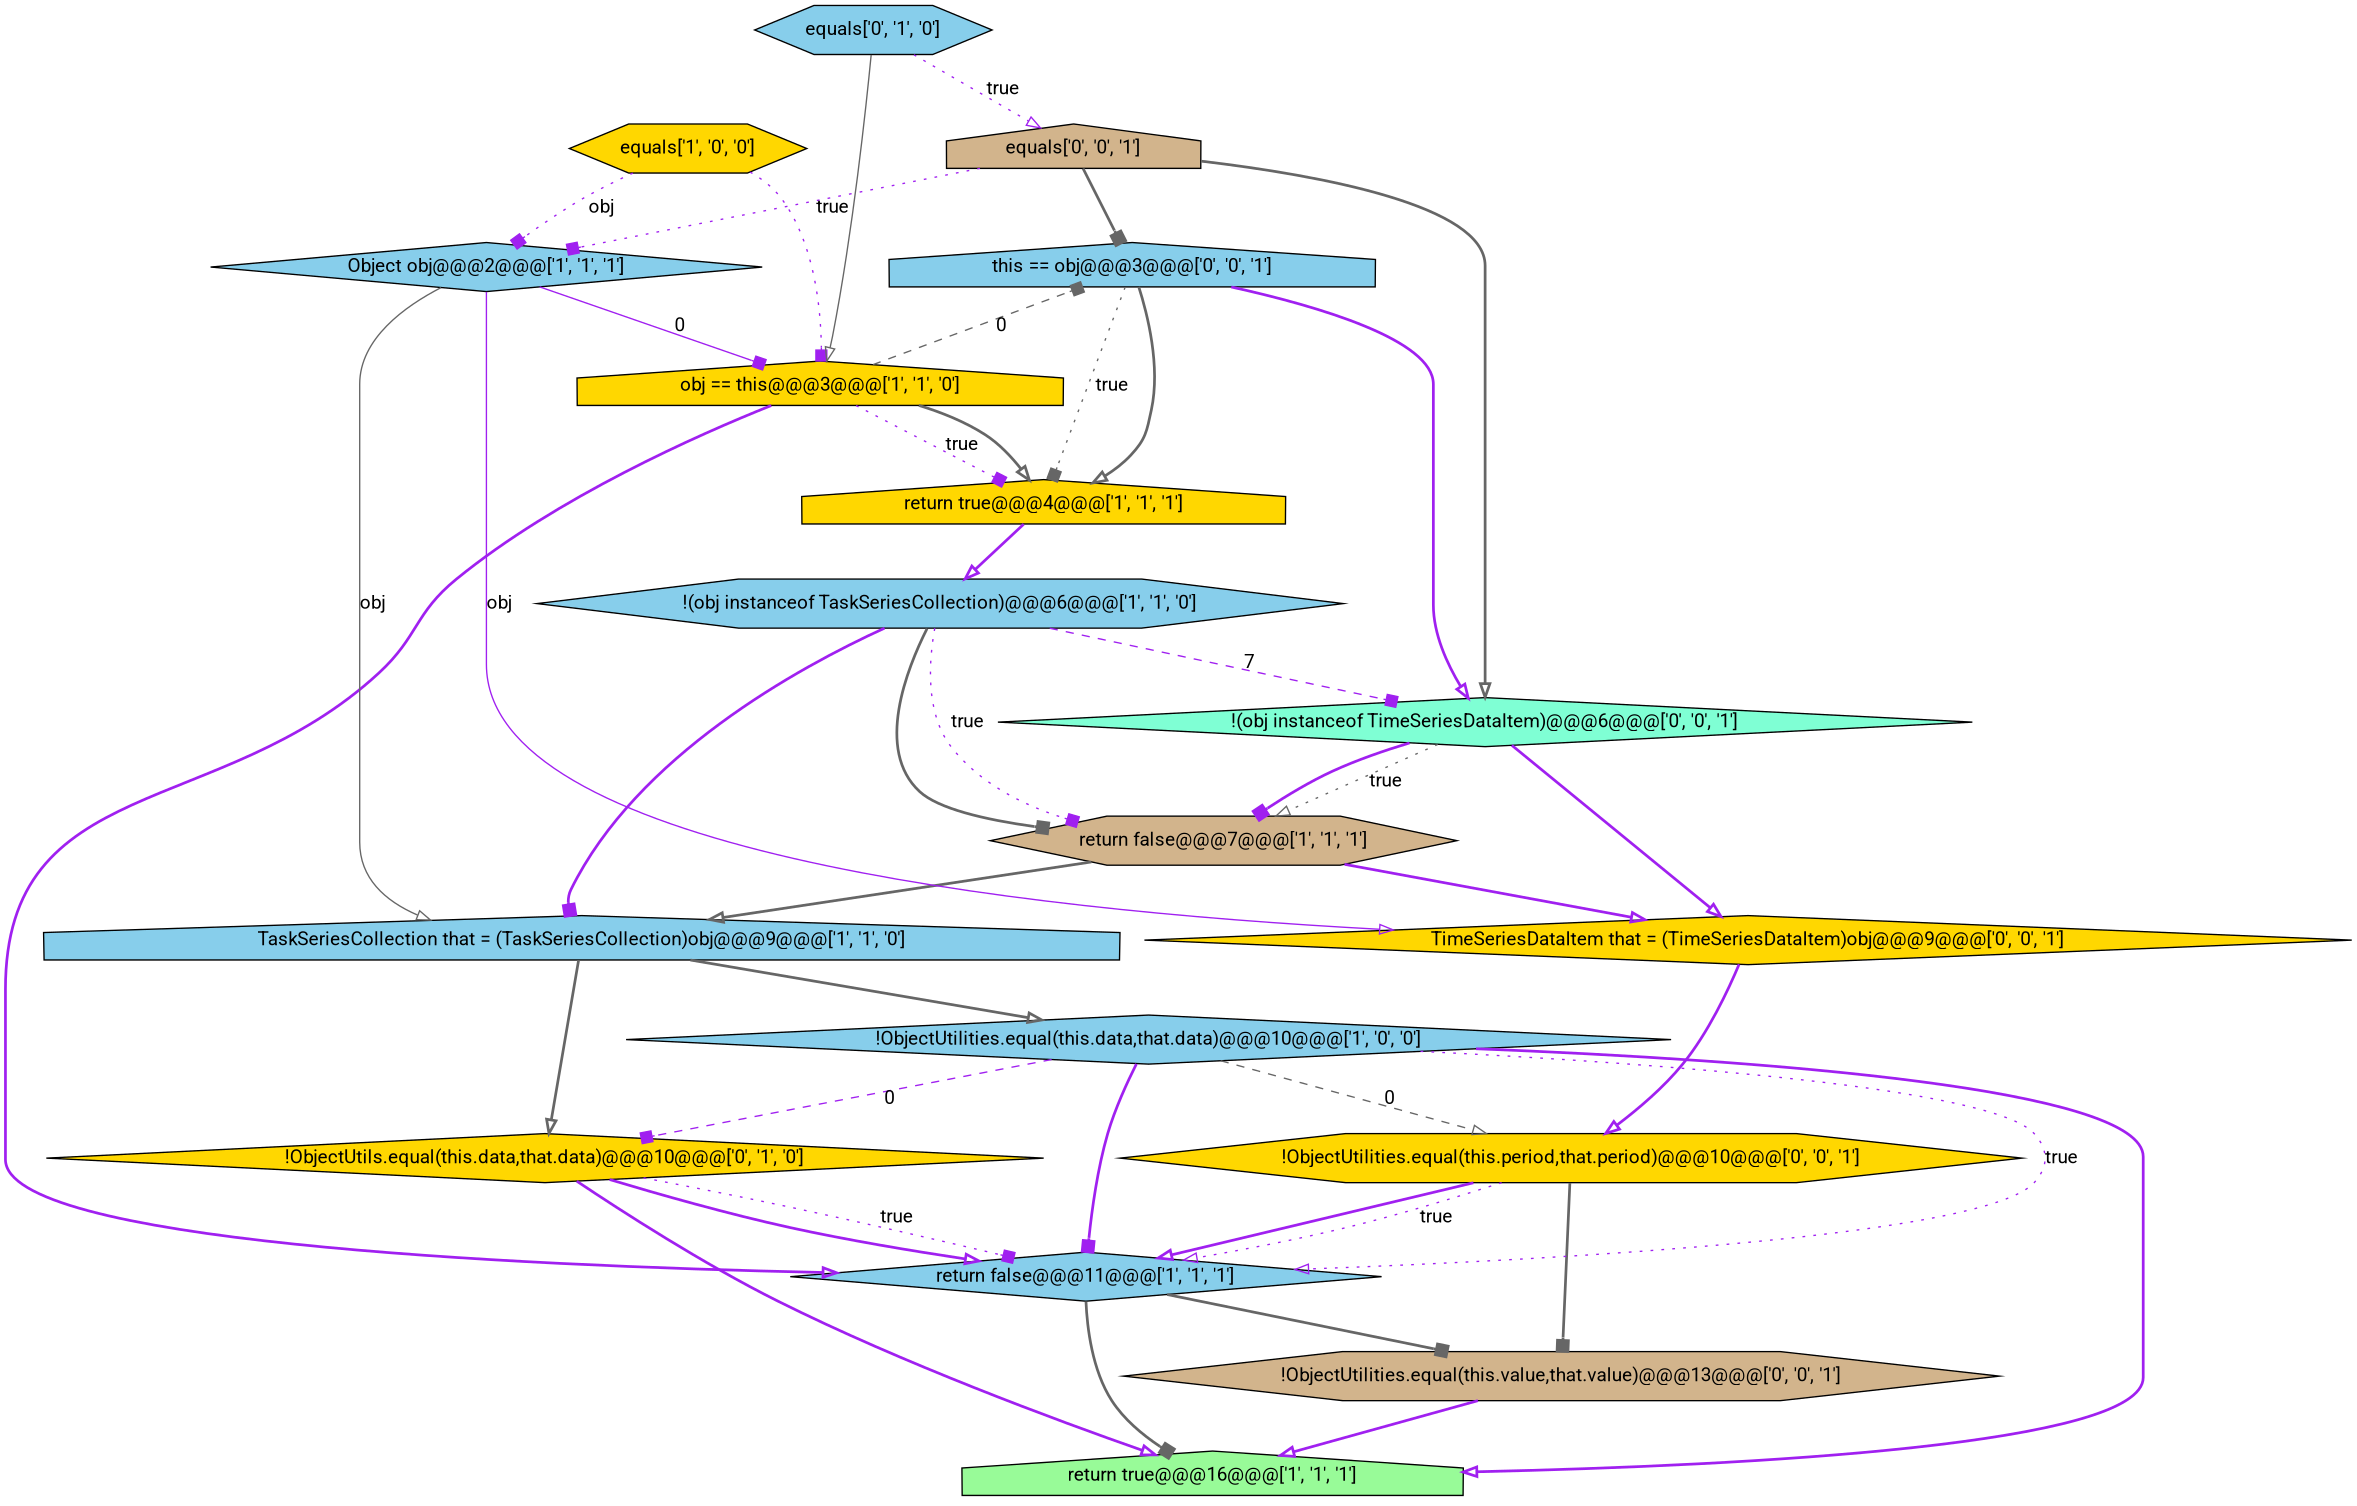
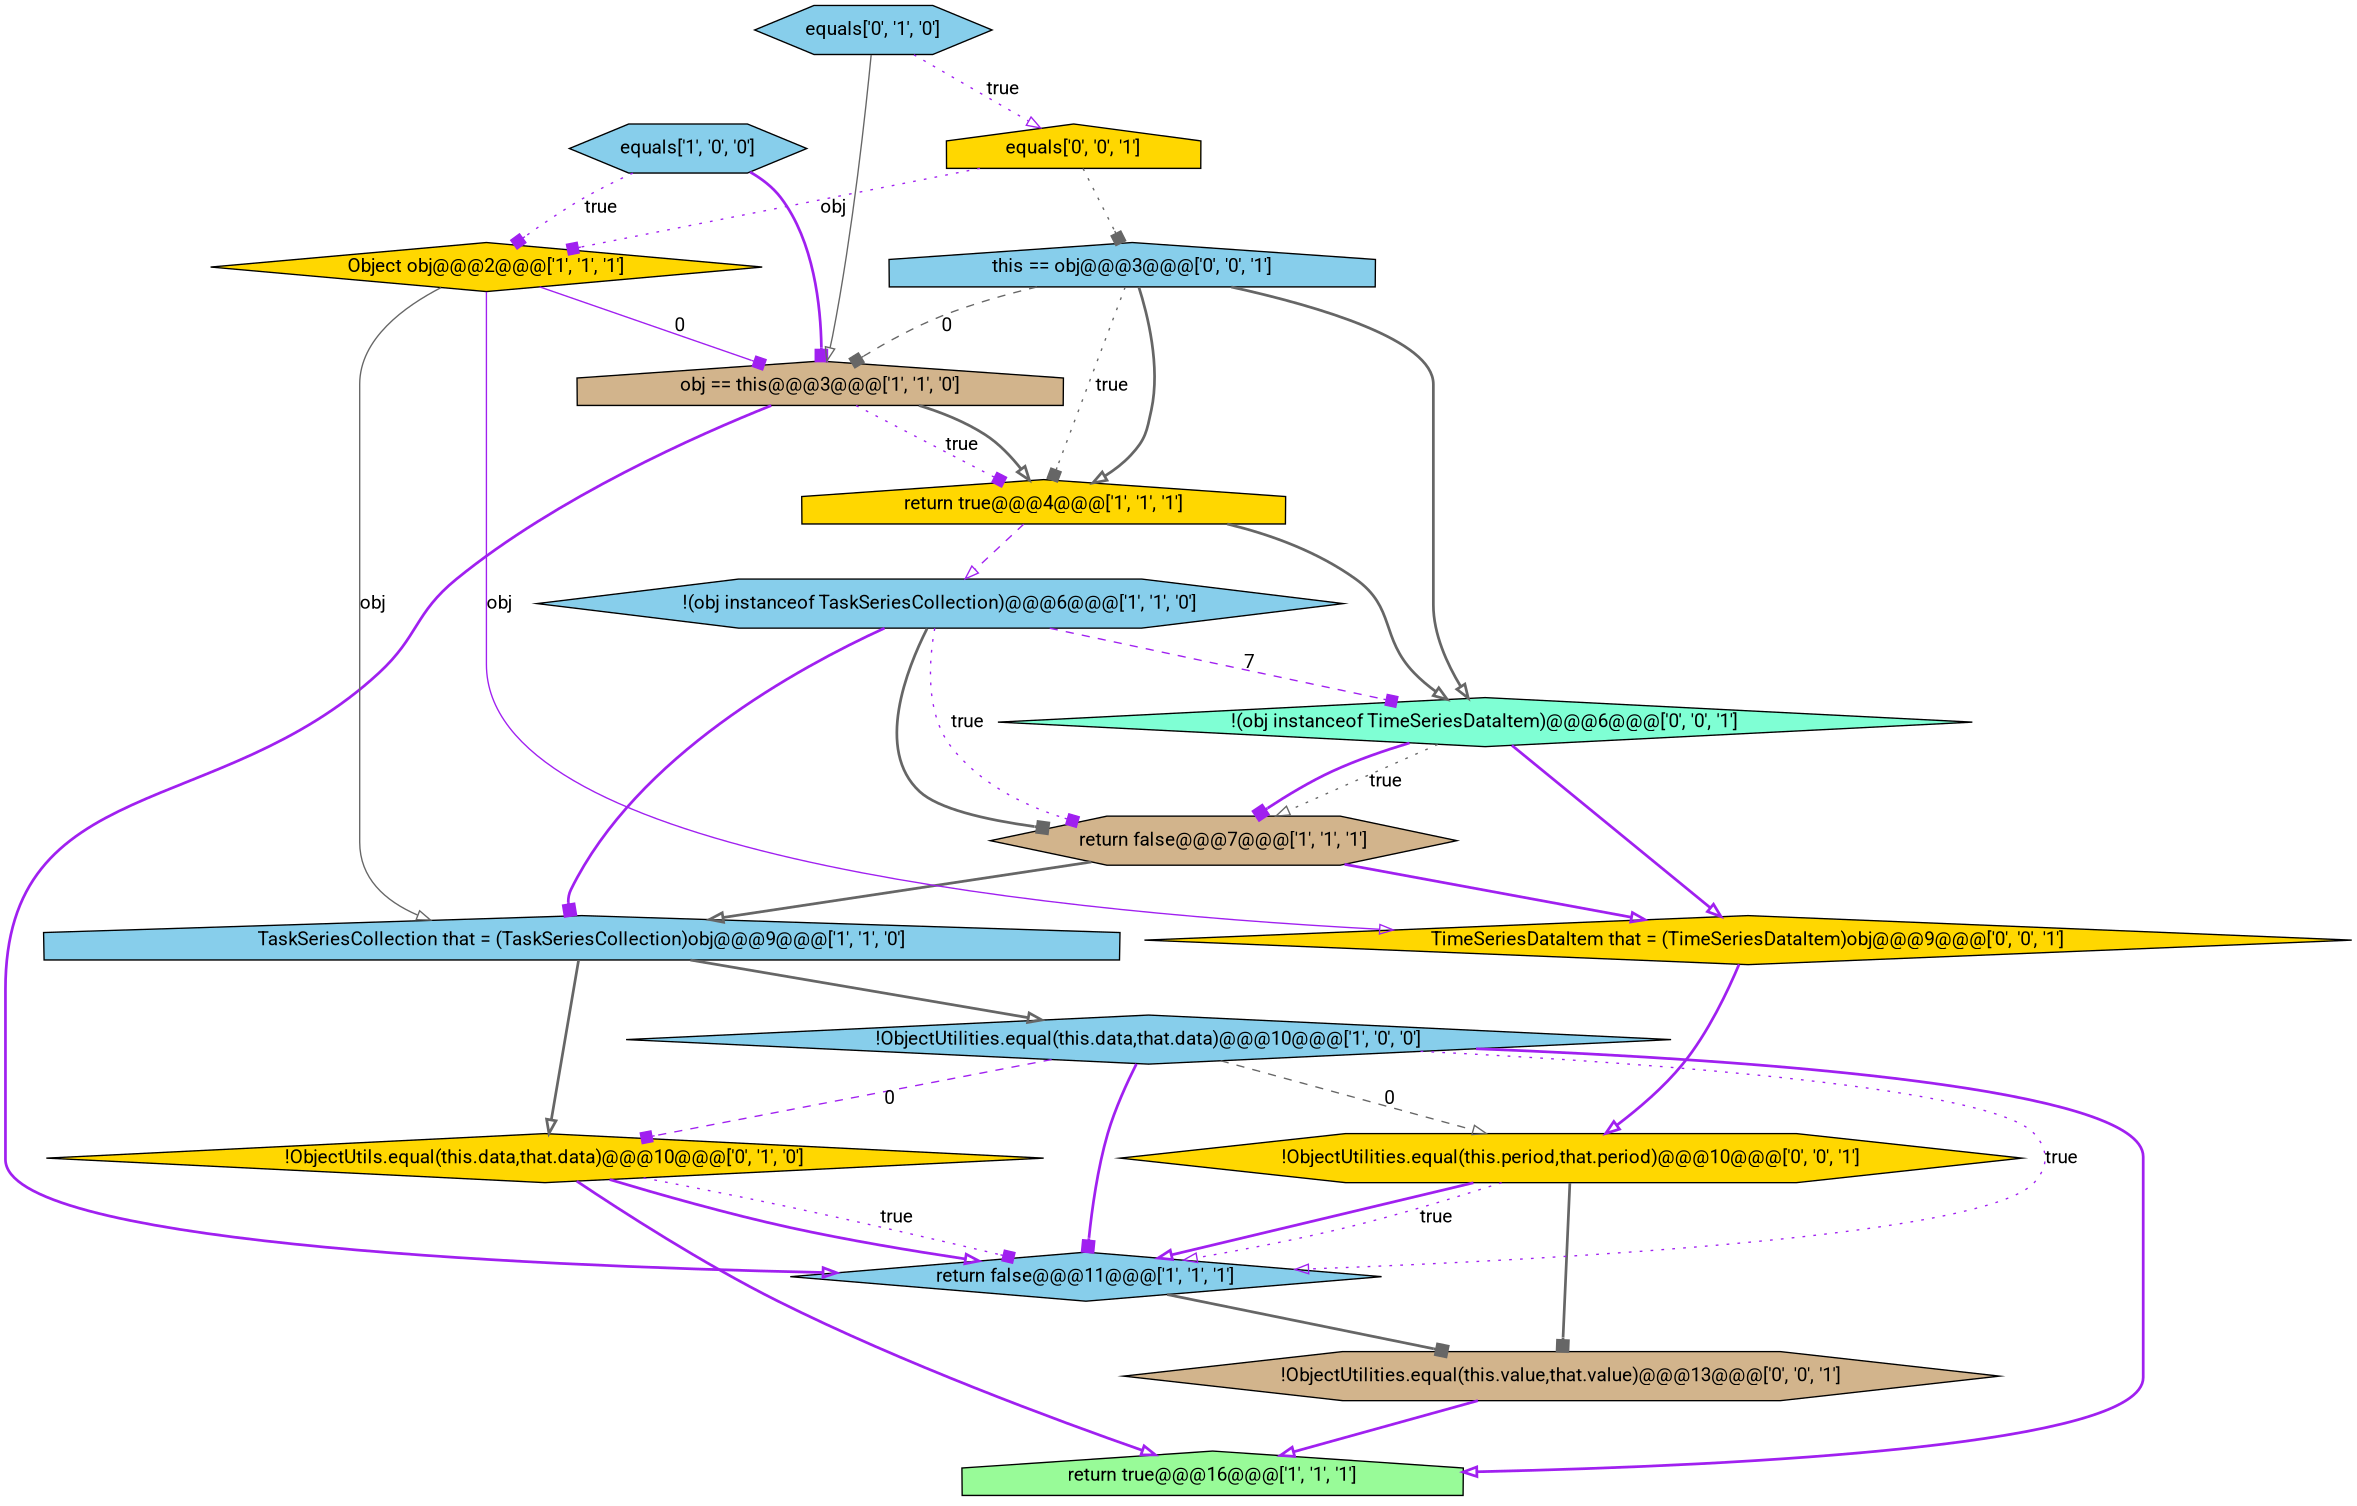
node "equals['1', '0', '0']": fillcolor gold -> skyblue
node "equals['0', '0', '1']": fillcolor tan -> gold
edge "equals['0', '0', '1']" -> "this == obj@@@3@@@['0', '0', '1']": style bold -> dotted
edge "equals['1', '0', '0']" -> "Object obj@@@2@@@['1', '1', '1']": label "obj" -> "true"
edge "equals['0', '0', '1']" -> "Object obj@@@2@@@['1', '1', '1']": label "true" -> "obj"
edge "equals['1', '0', '0']" -> "obj == this@@@3@@@['1', '1', '0']": style dotted -> bold
node "Object obj@@@2@@@['1', '1', '1']": fillcolor skyblue -> gold
edge "equals['0', '0', '1']" -> "!(obj instanceof TimeSeriesDataItem)@@@6@@@['0', '0', '1']": now "return true@@@4@@@['1', '1', '1']" -> "!(obj instanceof TimeSeriesDataItem)@@@6@@@['0', '0', '1']"
edge "obj == this@@@3@@@['1', '1', '0']" -> "this == obj@@@3@@@['0', '0', '1']": reversed
node "obj == this@@@3@@@['1', '1', '0']": fillcolor gold -> tan
edge "this == obj@@@3@@@['0', '0', '1']" -> "!(obj instanceof TimeSeriesDataItem)@@@6@@@['0', '0', '1']": color purple -> gray40
edge "return true@@@4@@@['1', '1', '1']" -> "!(obj instanceof TaskSeriesCollection)@@@6@@@['1', '1', '0']": style bold -> dashed
edge "return false@@@11@@@['1', '1', '1']" -> "return true@@@16@@@['1', '1', '1']": removed
